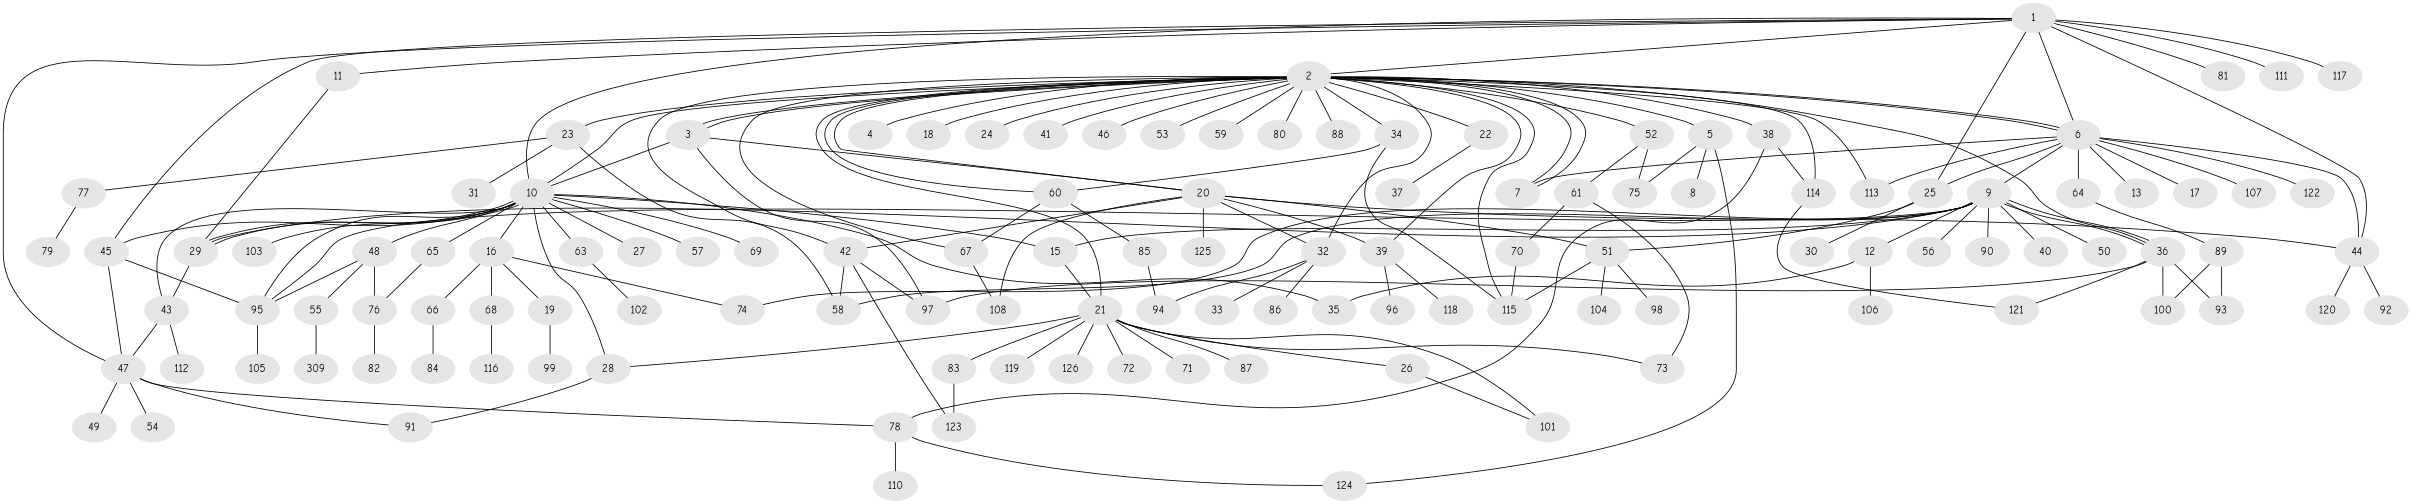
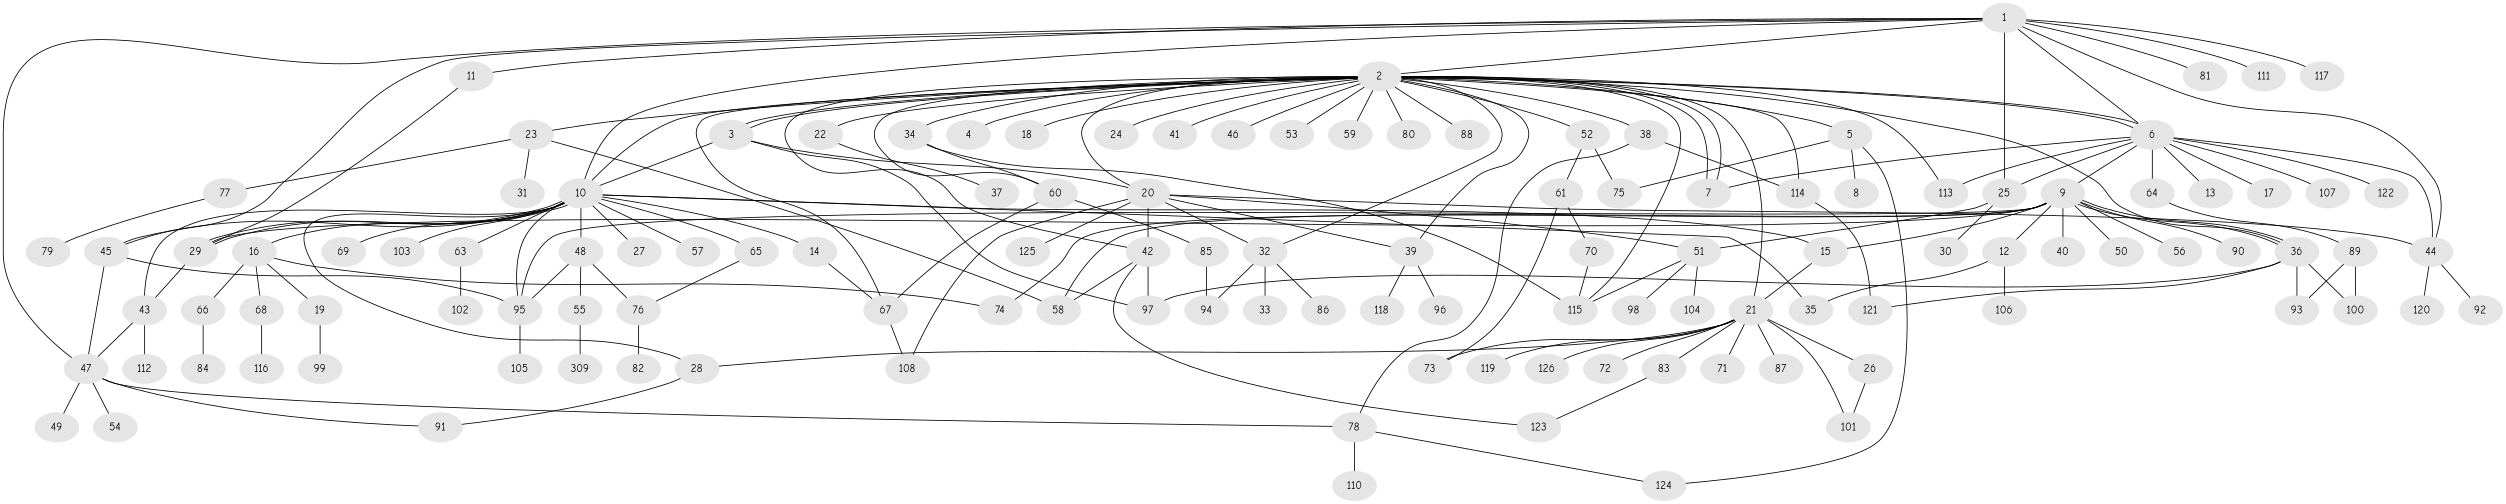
node "14": added
